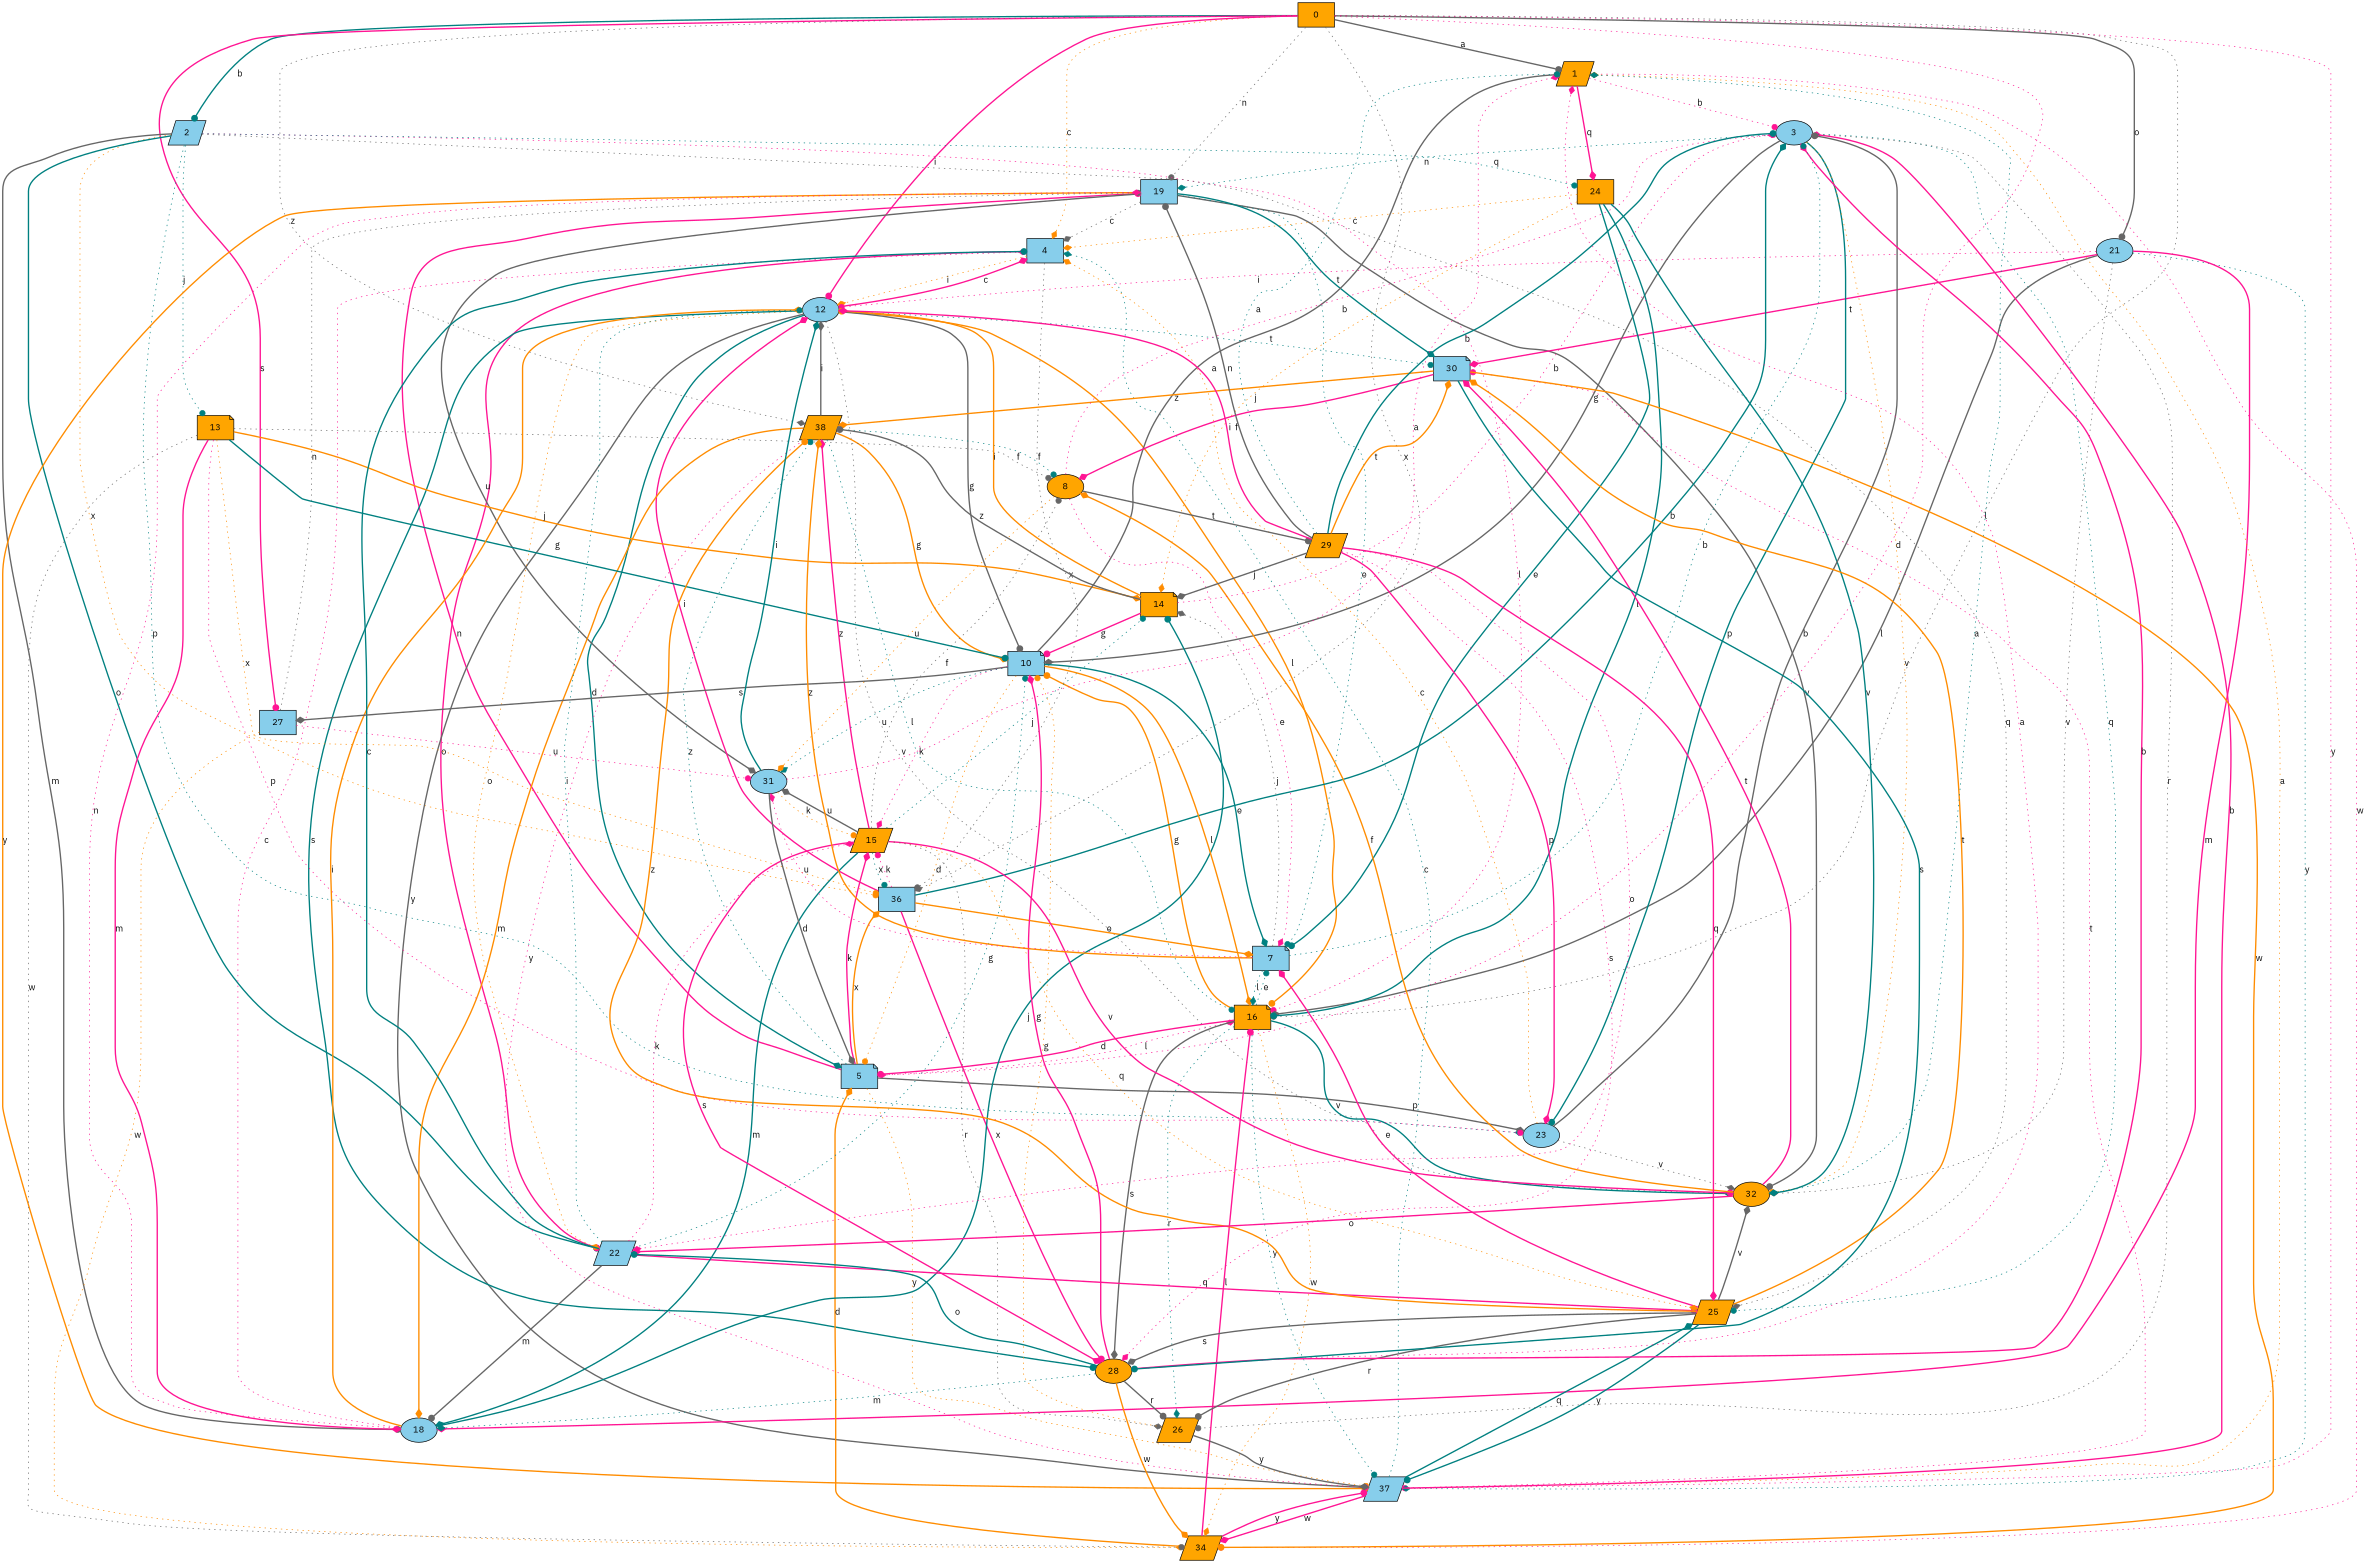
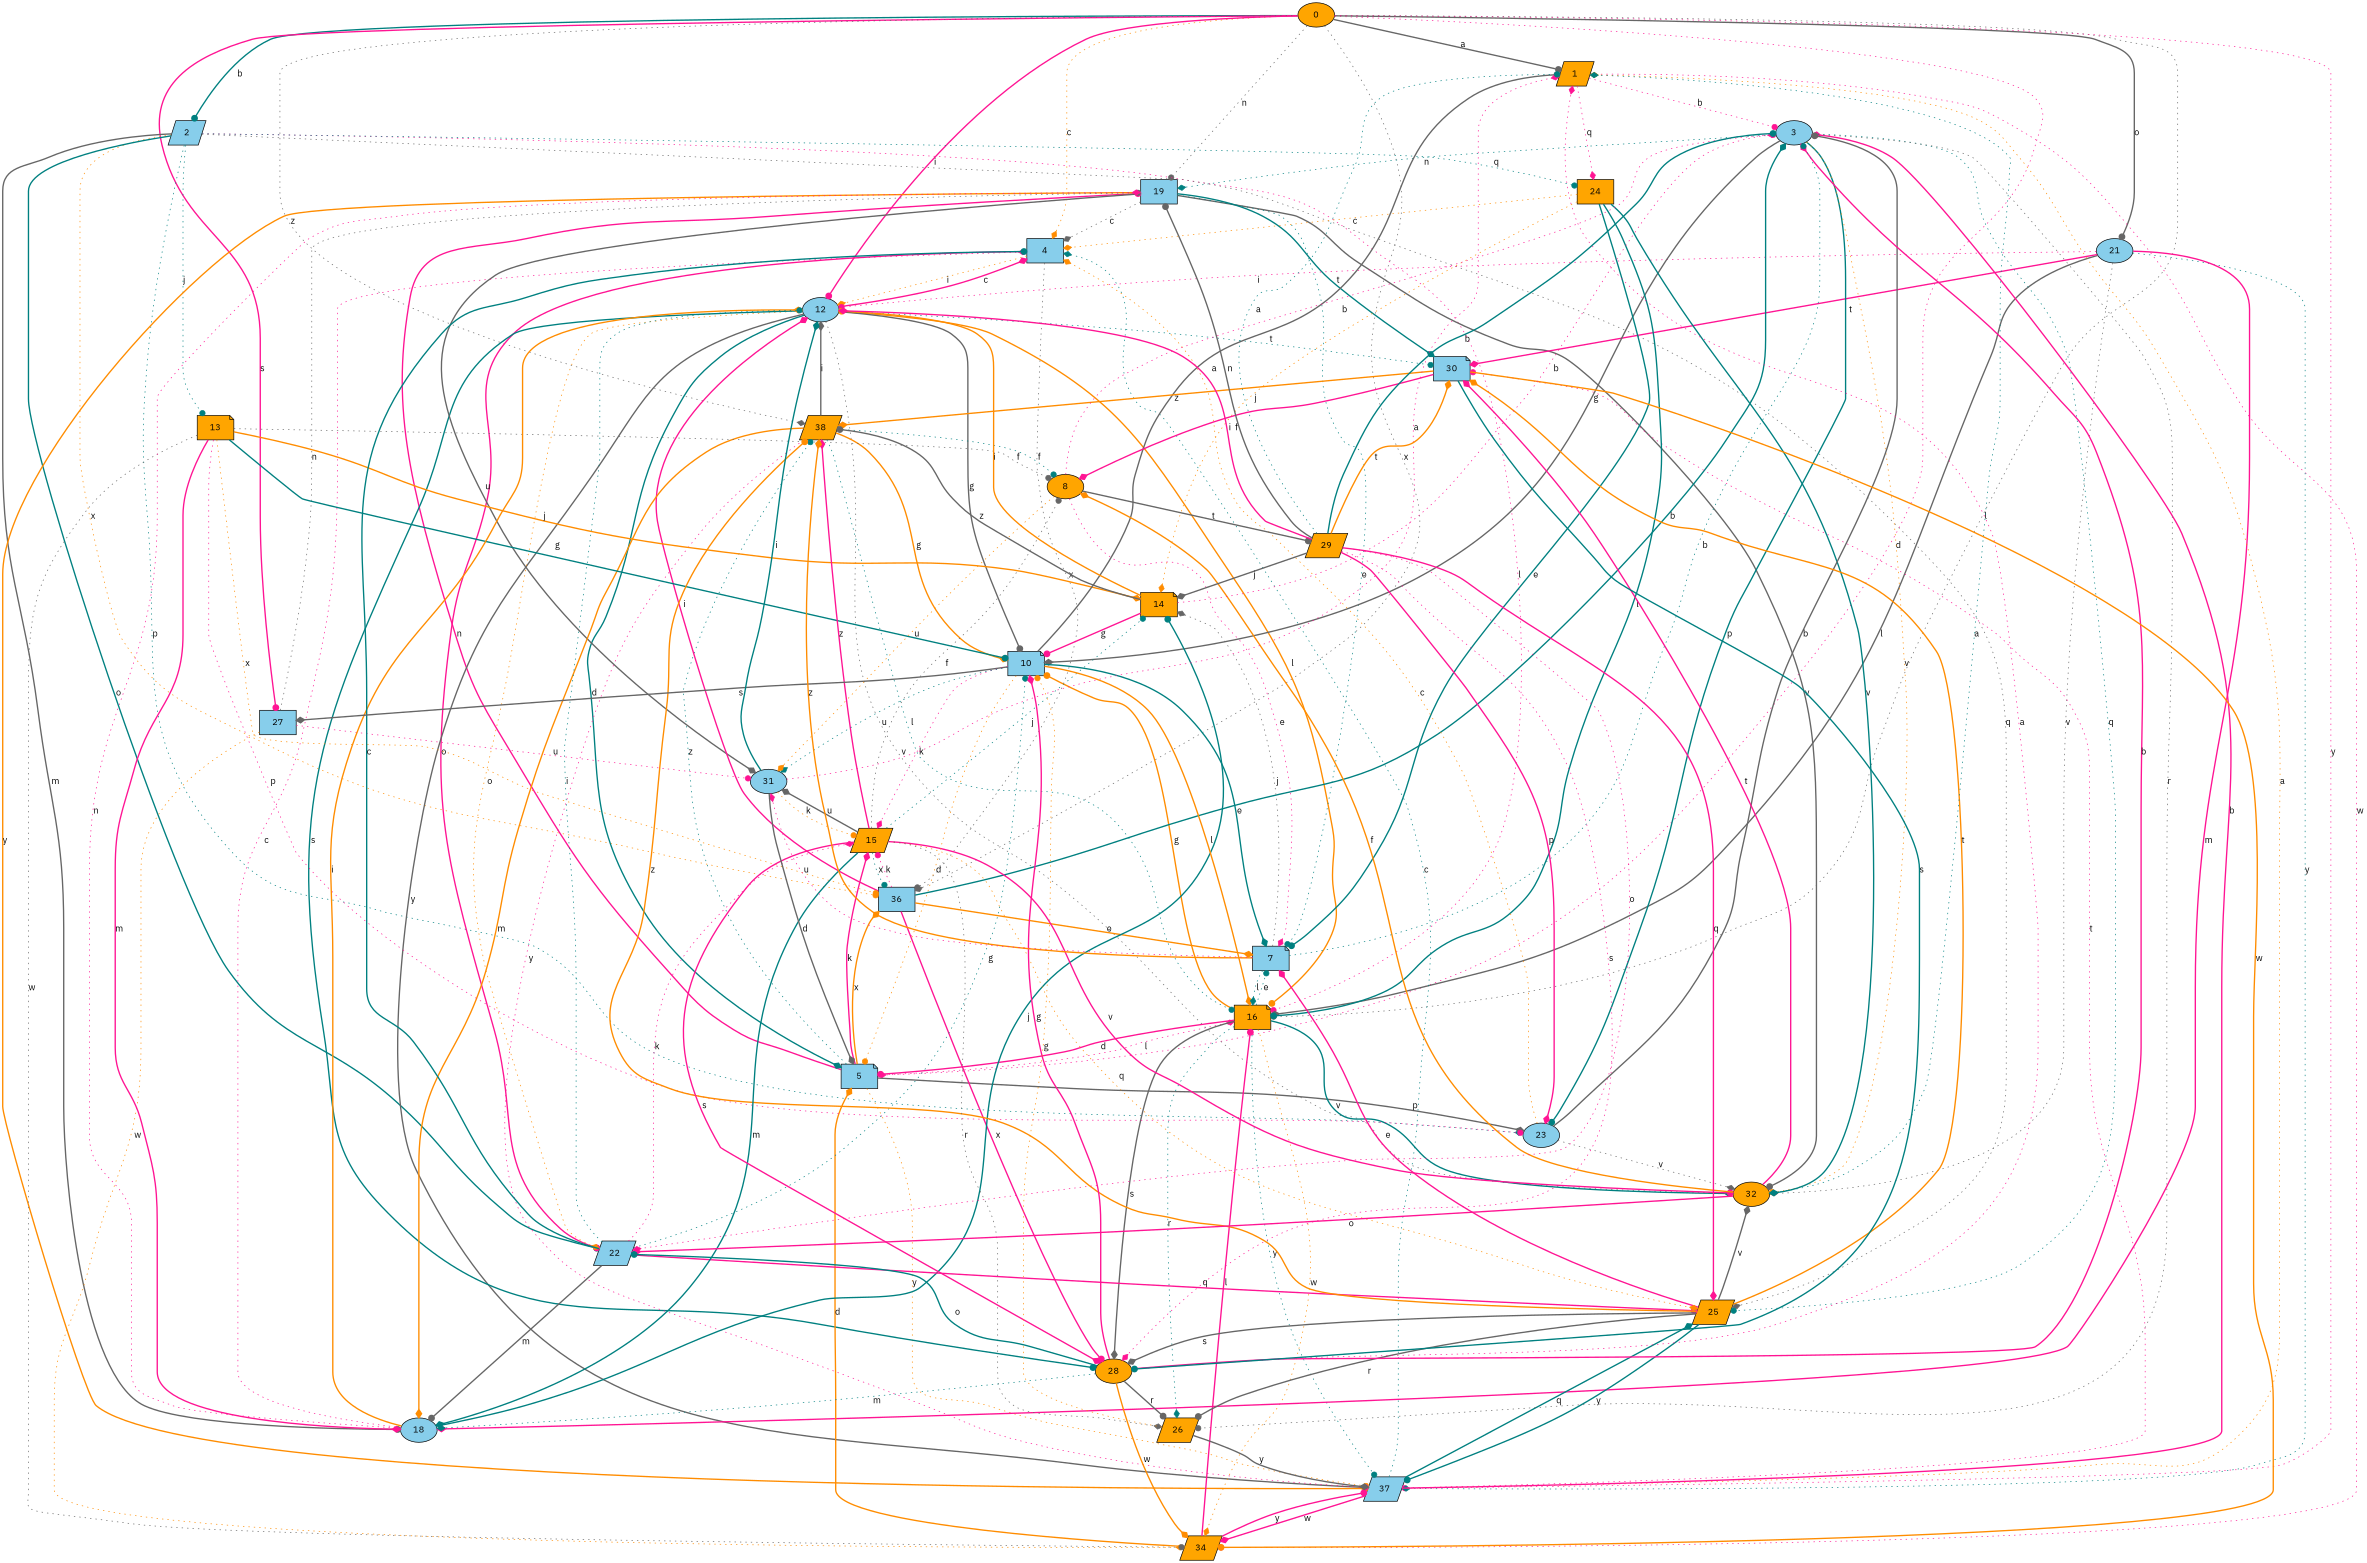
node "0": shape box -> ellipse
edge "1" -> "24": style bold -> dotted
